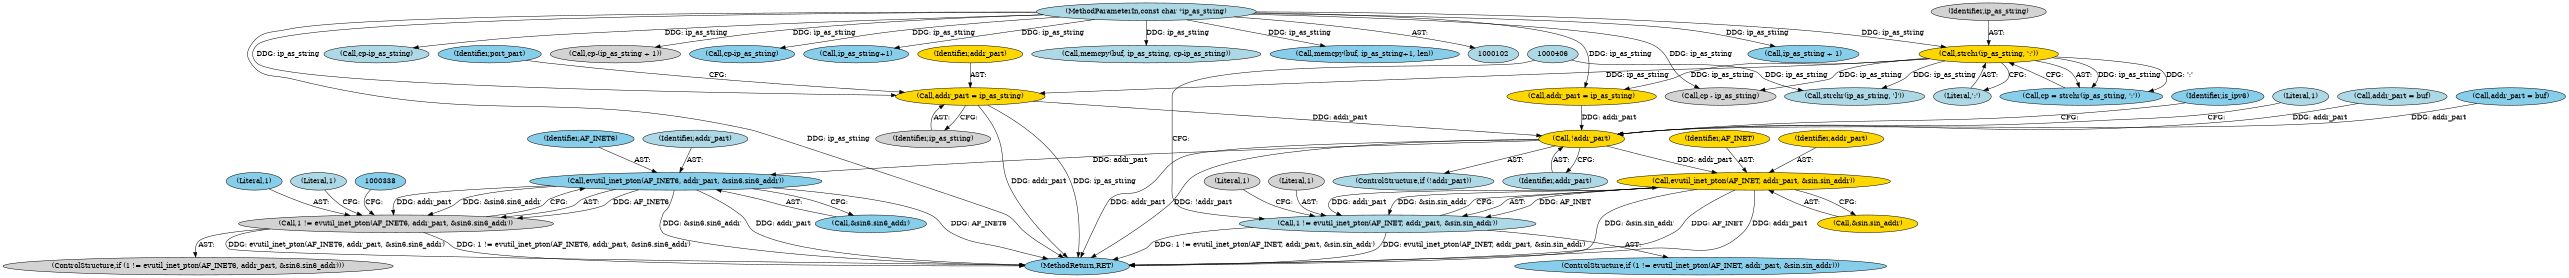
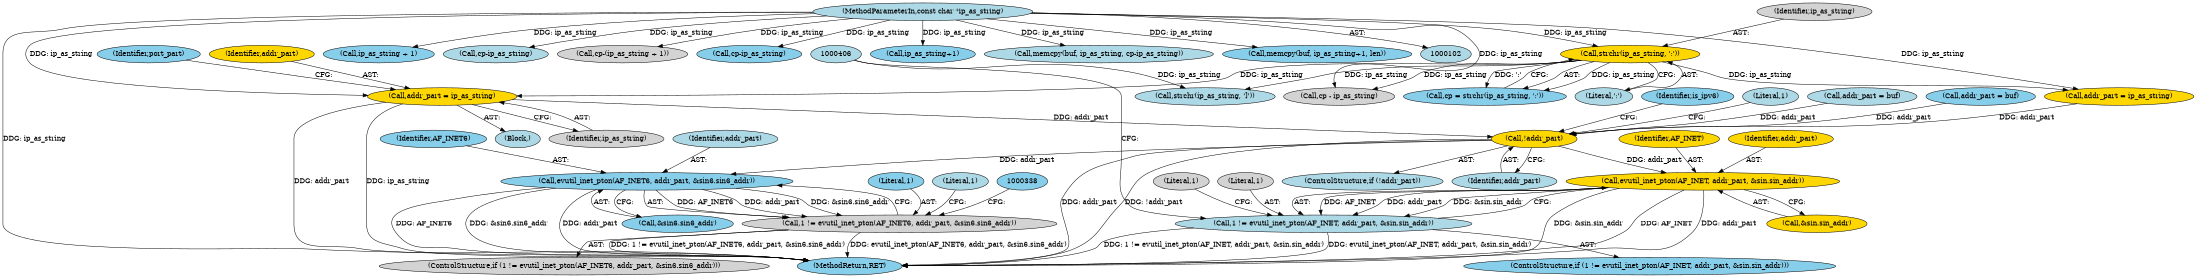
node "(Block,)": added
